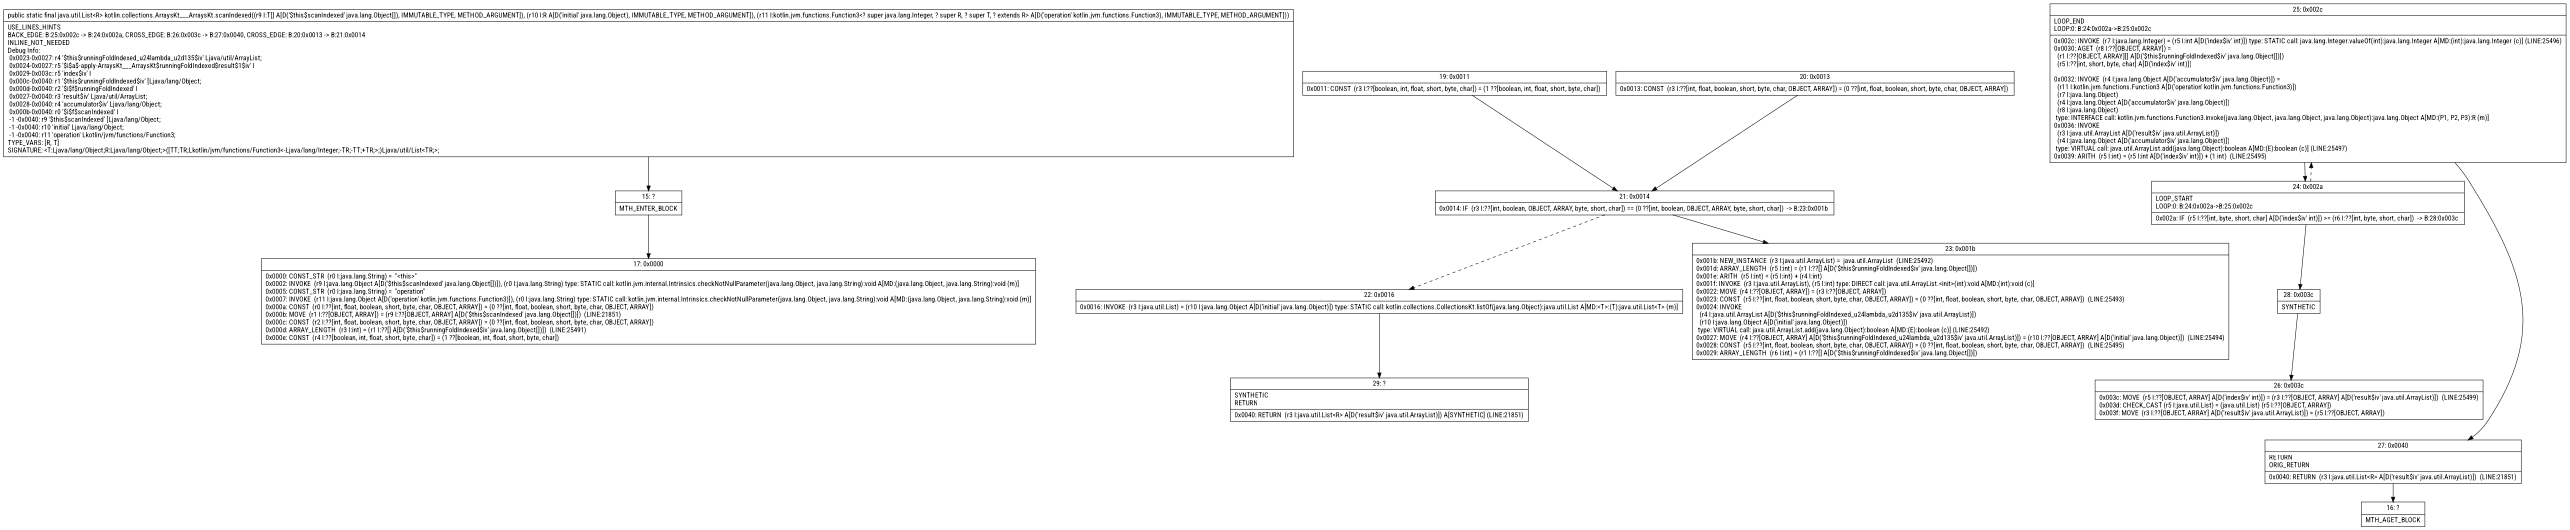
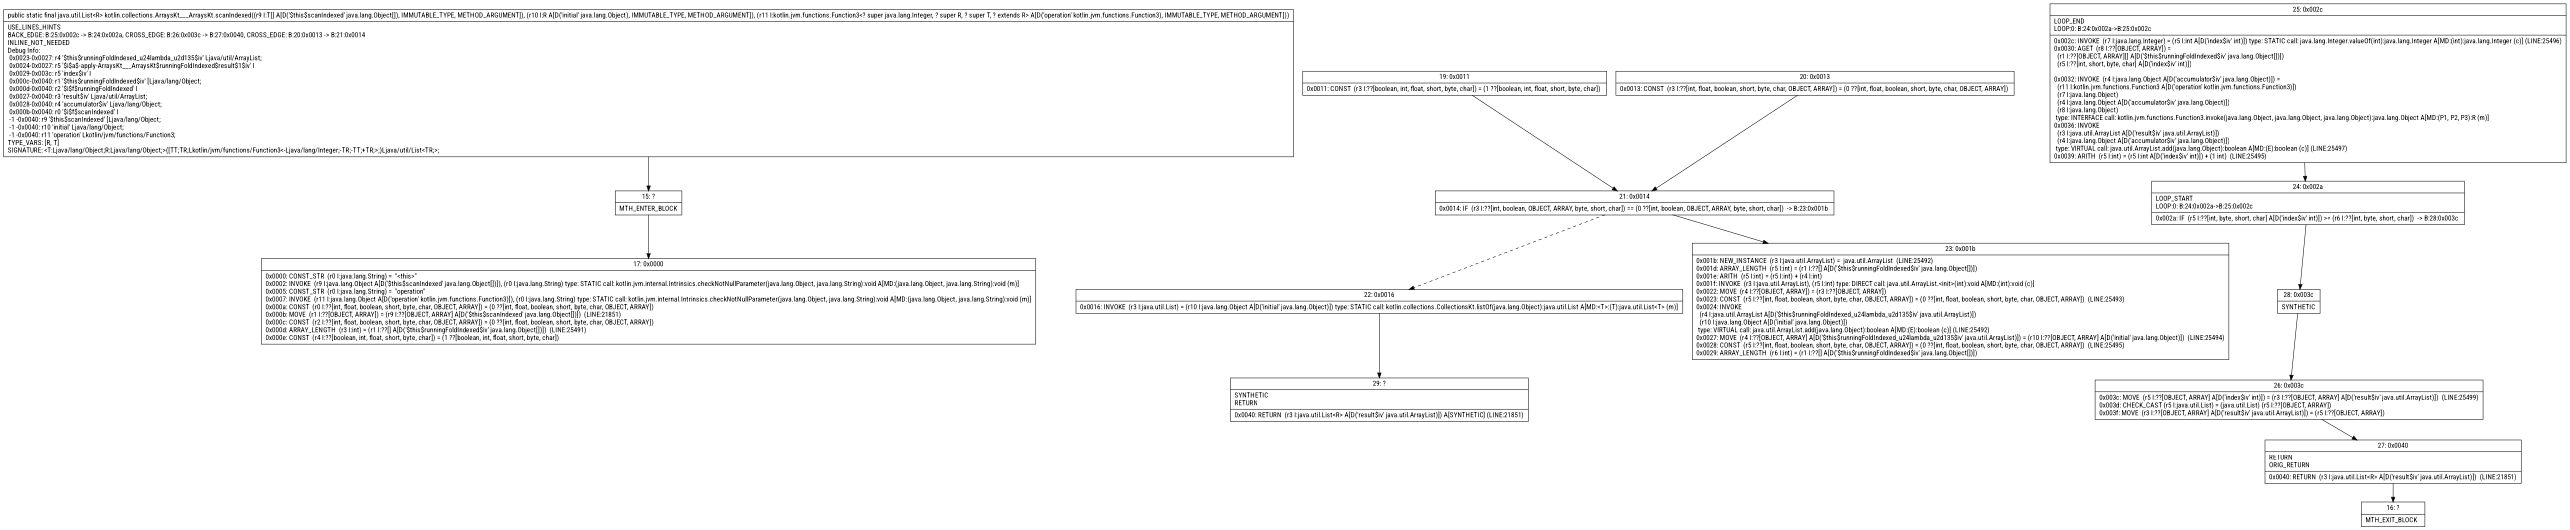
edge "24: 0x002a" -> "25: 0x002c": removed
edge "25: 0x002c" -> "27: 0x0040": now "26: 0x003c" -> "27: 0x0040"
node "16: ?": text "MTH_AGET_BLOCK" -> "MTH_EXIT_BLOCK"
